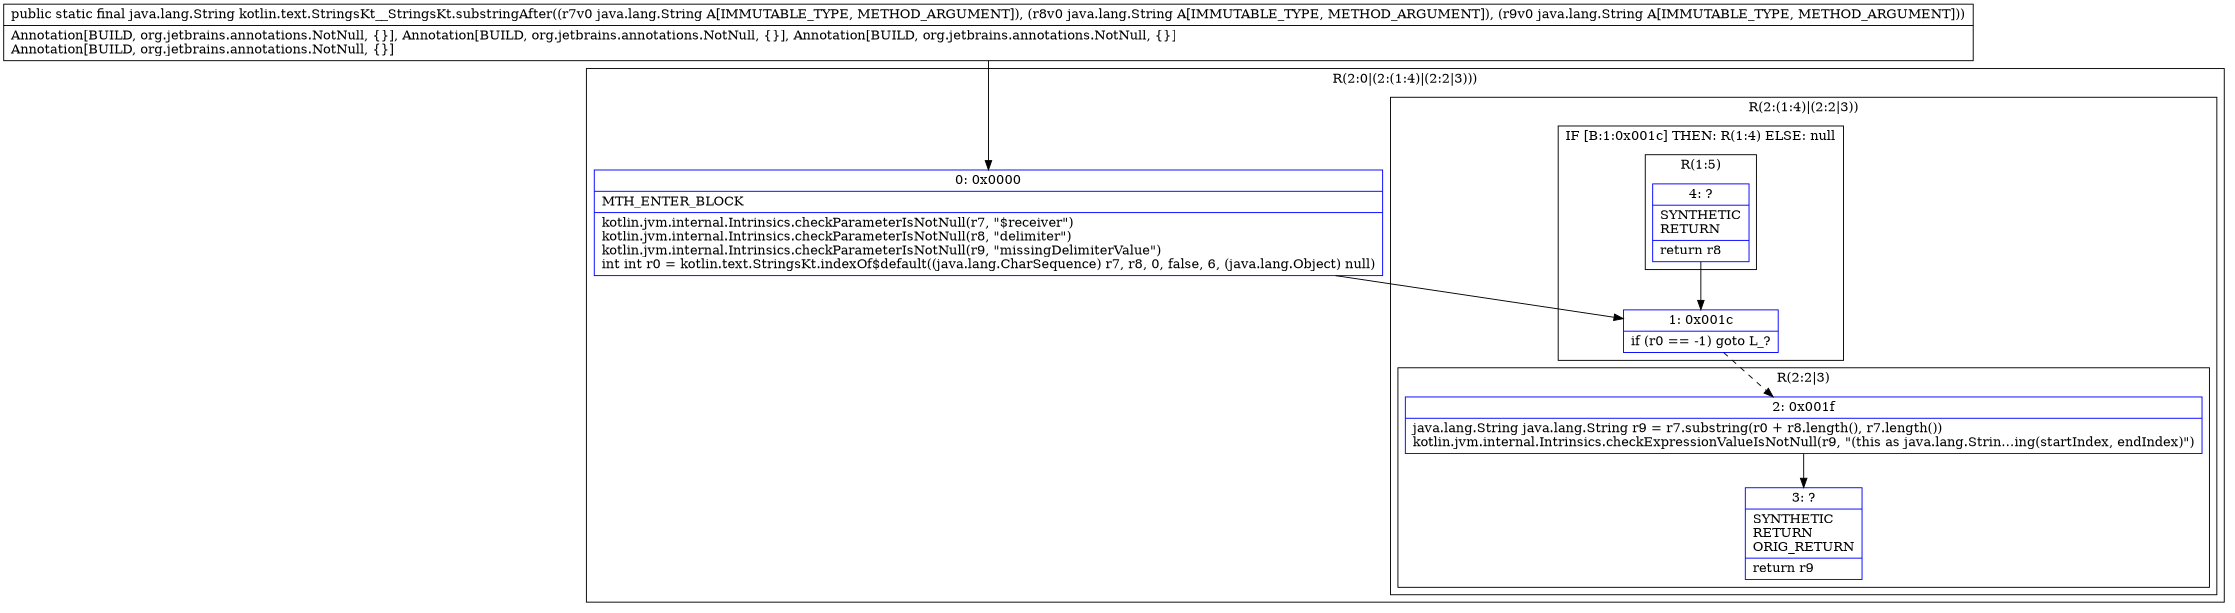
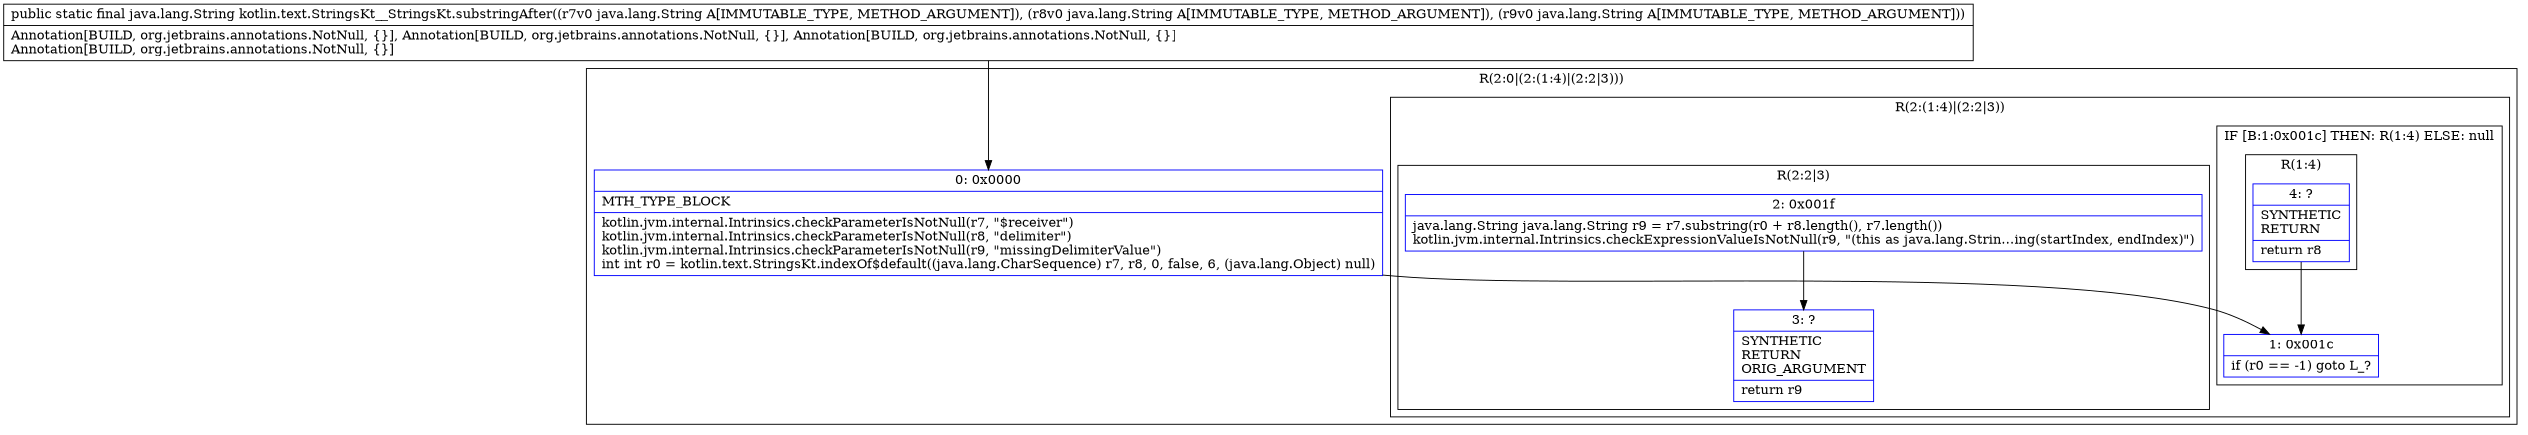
cluster "R(1:5)": label "R(1:5)" -> "R(1:4)"
node "0: 0x0000": text "MTH_ENTER_BLOCK" -> "MTH_TYPE_BLOCK"
edge "1: 0x001c" -> "2: 0x001f": removed
node "3: ?": text "ORIG_RETURN" -> "ORIG_ARGUMENT"
